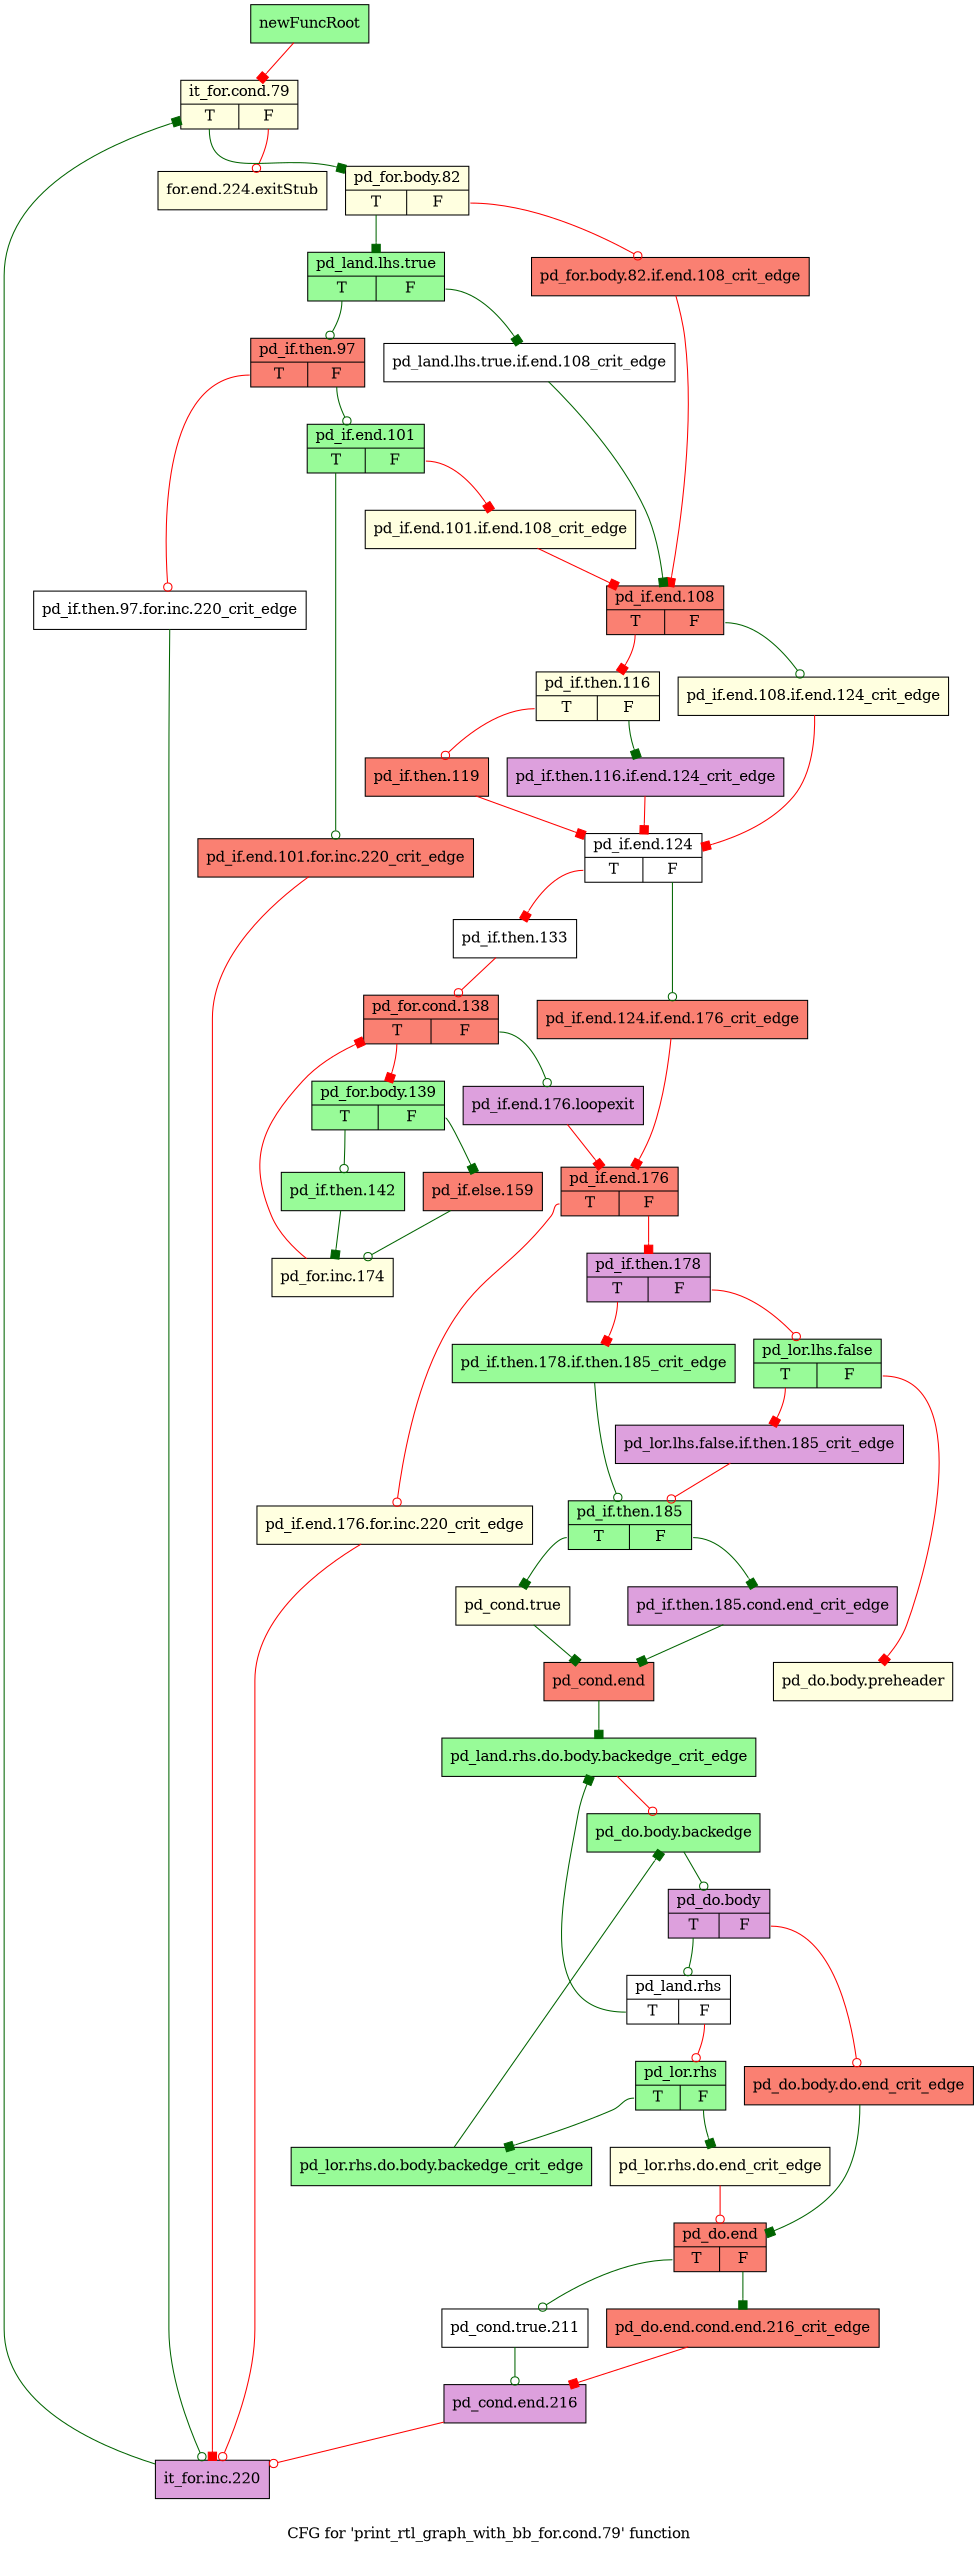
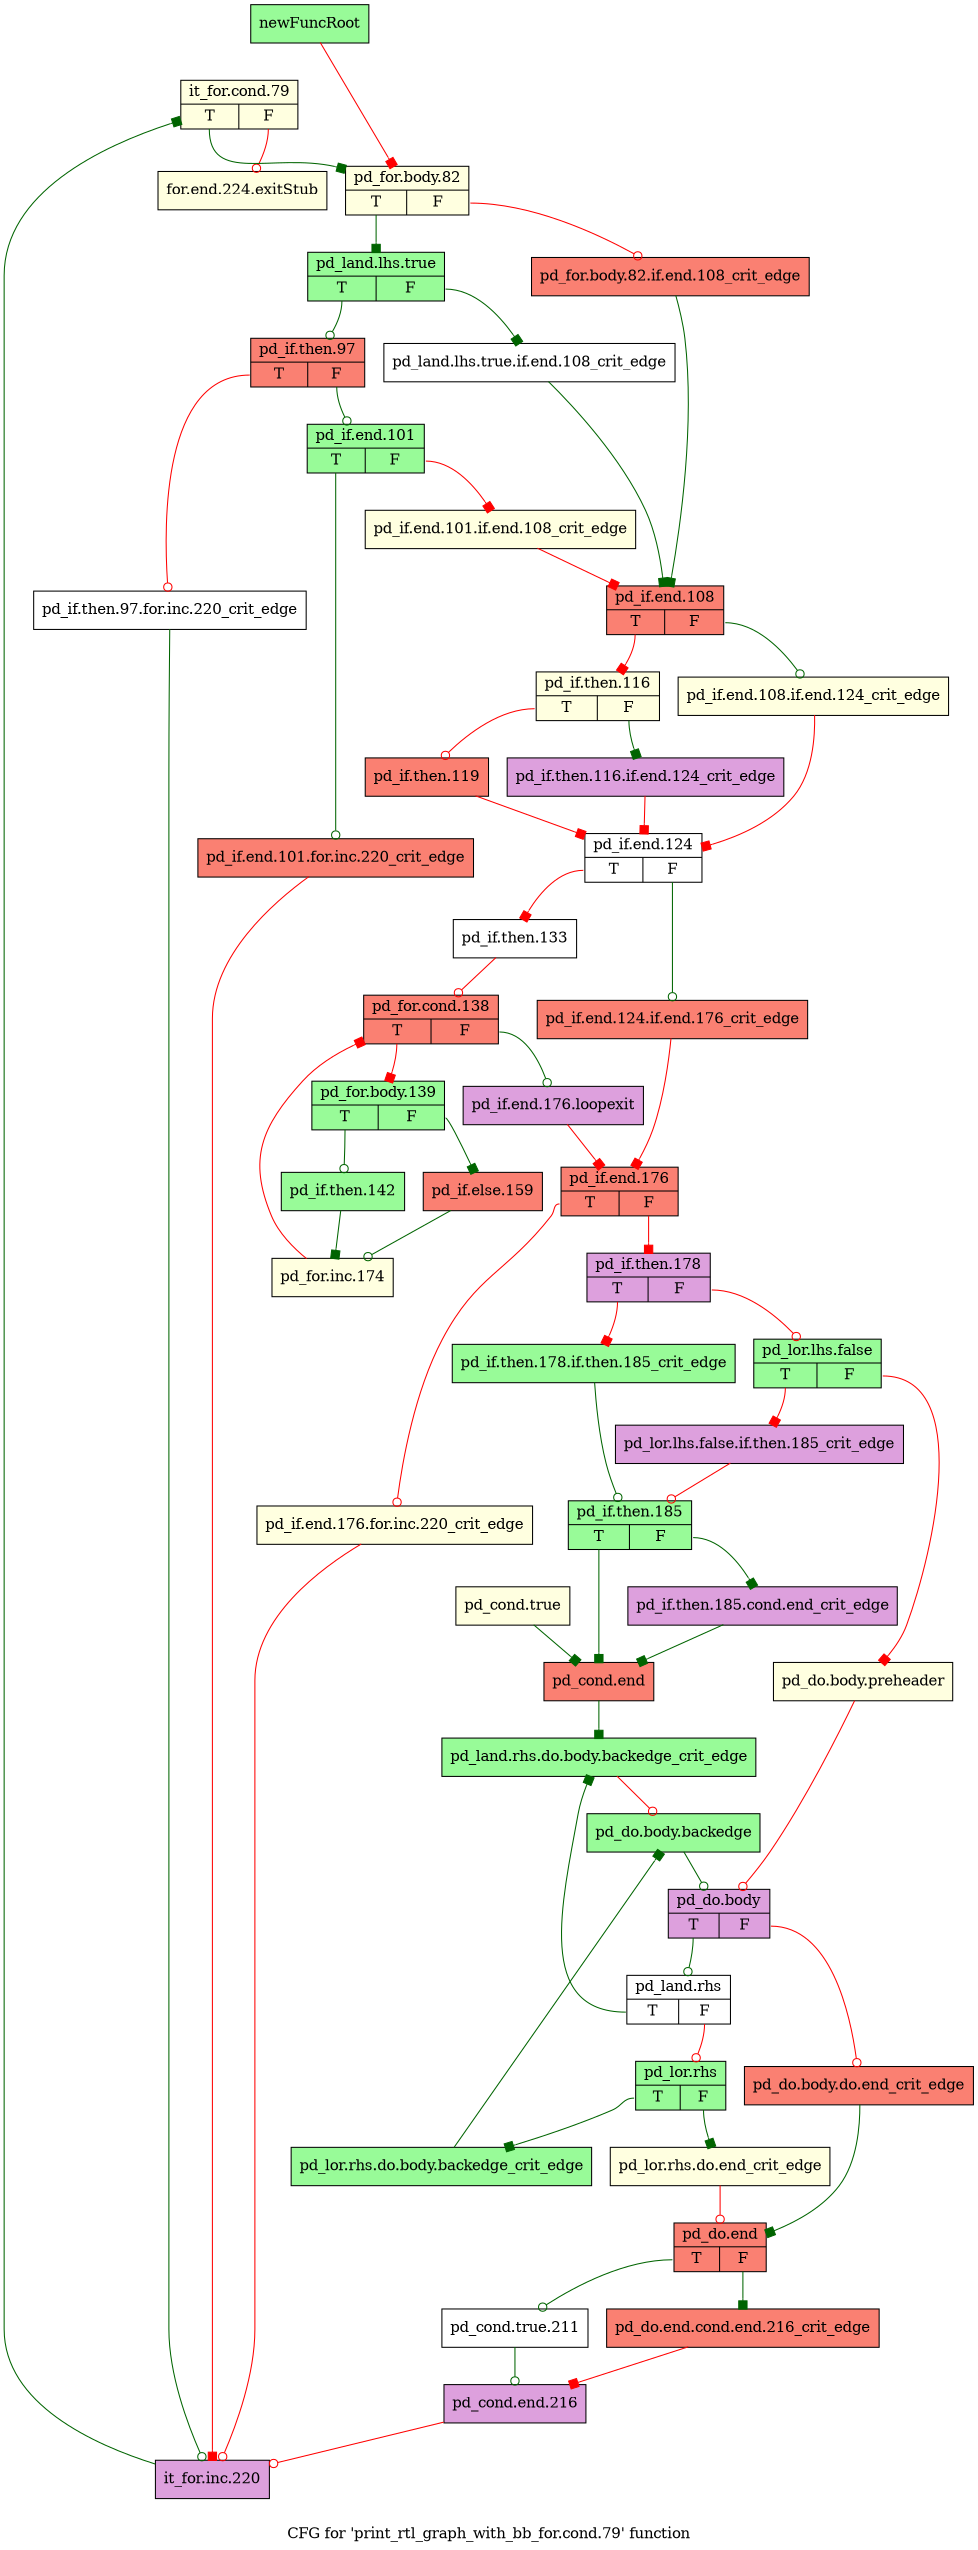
edge "newFuncRoot" -> "it_for.cond.79": now "newFuncRoot" -> "pd_for.body.82"
edge "pd_for.body.82.if.end.108_crit_edge" -> "pd_if.end.108": color red -> darkgreen
edge "pd_if.then.185" -> "pd_cond.true": now "pd_if.then.185" -> "pd_cond.end"
edge "pd_do.body.preheader" -> "pd_do.body": added
